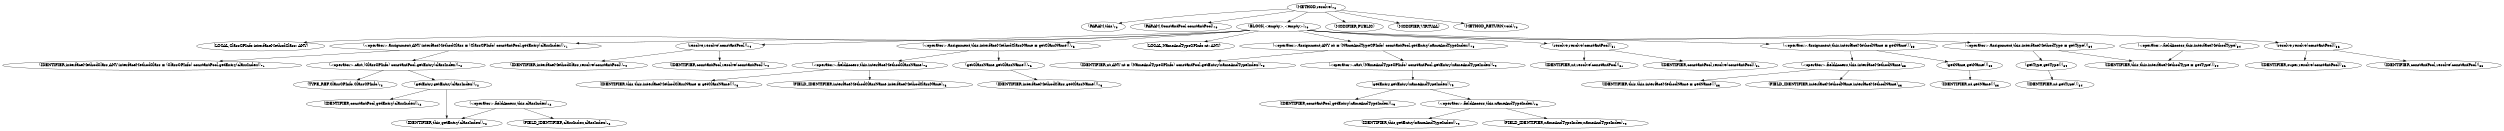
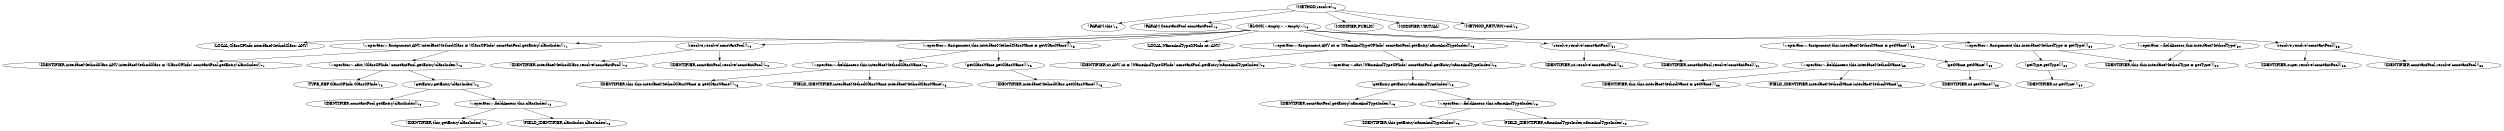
edge "(METHOD,resolve)" -> "(BLOCK,<empty>,<empty>)": removed
edge "(BLOCK,<empty>,<empty>)" -> "(<operator>.assignment,this.interfaceMethodName = getName())": removed
edge "(<operator>.assignment,this.interfaceMethodName = getName())" -> "(<operator>.fieldAccess,this.interfaceMethodName)": removed
edge "(getEntry,getEntry(classIndex))" -> "(IDENTIFIER,this,getEntry(classIndex))": now "(getEntry,getEntry(classIndex))" -> "(<operator>.fieldAccess,this.classIndex)"
